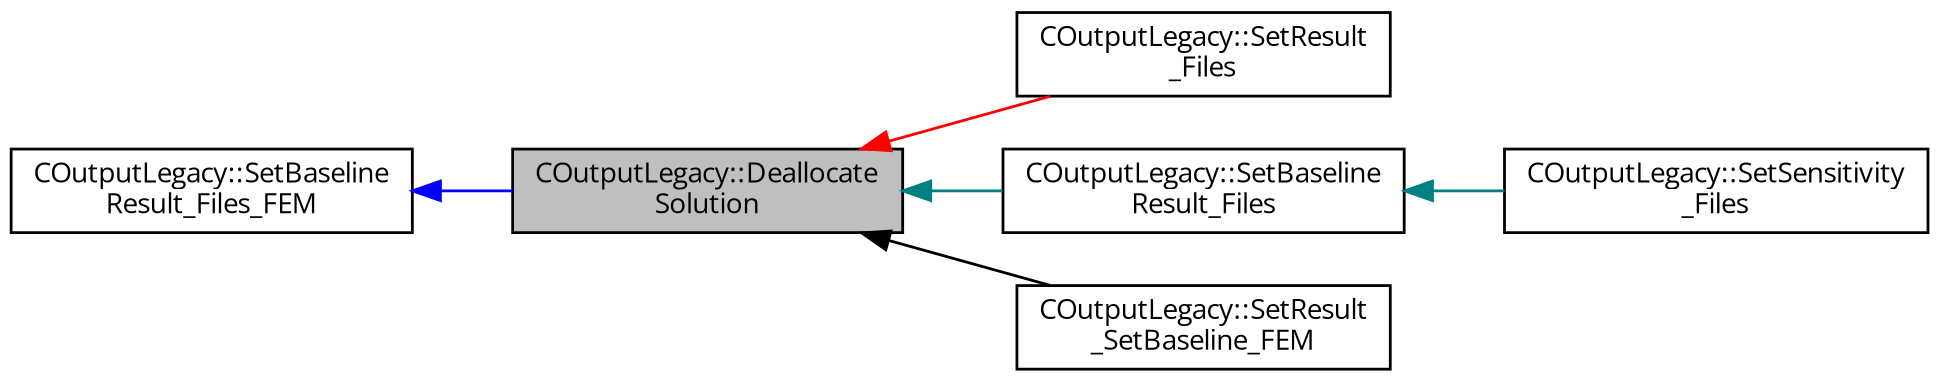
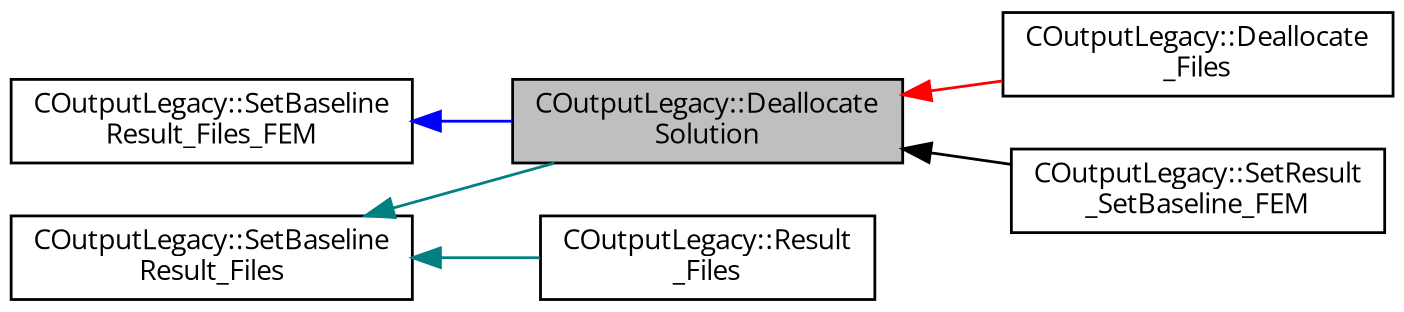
node "COutputLegacy::SetResult _Files": label "COutputLegacy::SetResult _Files" -> "COutputLegacy::Deallocate _Files"
edge "COutputLegacy::SetBaseline Result_Files" -> "COutputLegacy::Deallocate Solution": reversed
node "COutputLegacy::SetSensitivity _Files": label "COutputLegacy::SetSensitivity _Files" -> "COutputLegacy::Result _Files"
